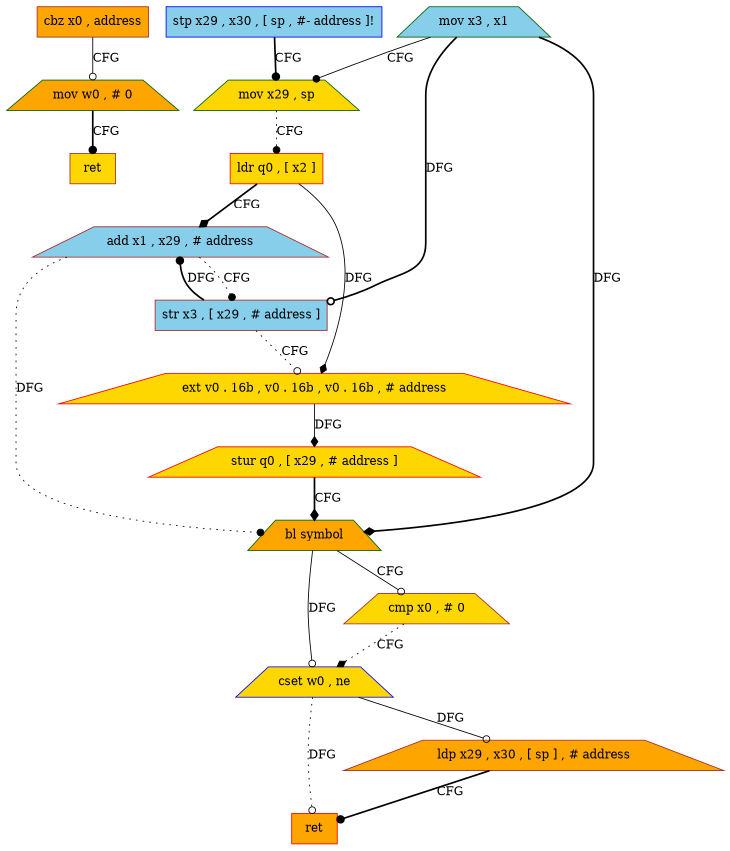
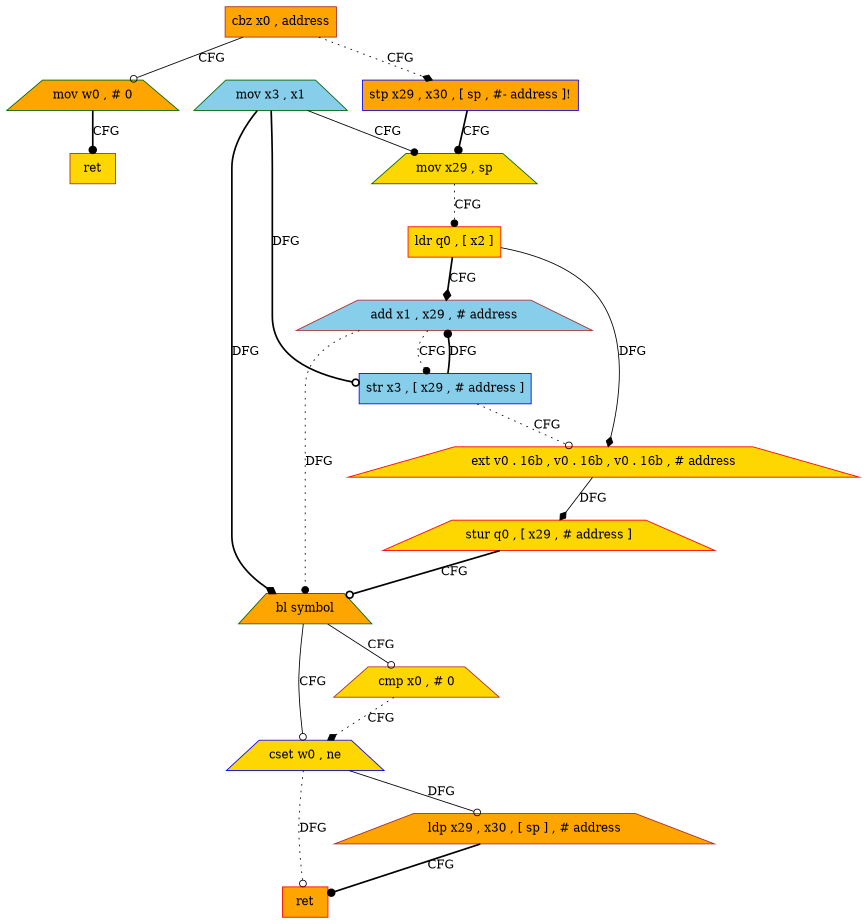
node "stp x29 , x30 , [ sp , #- address ]!": fillcolor skyblue -> orange
edge "cbz x0 , address" -> "stp x29 , x30 , [ sp , #- address ]!": added, label "CFG"
node "str x3 , [ x29 , # address ]": color brown -> blue
edge "stur q0 , [ x29 , # address ]" -> "bl symbol": arrowhead diamond -> odot
edge "bl symbol" -> "cset w0 , ne": label "DFG" -> "CFG"
